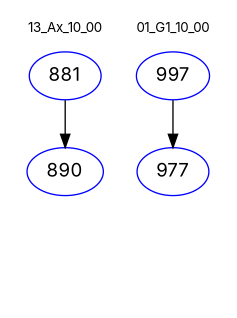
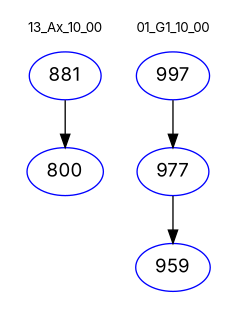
node "890": label "890" -> "800"
node "959": added
